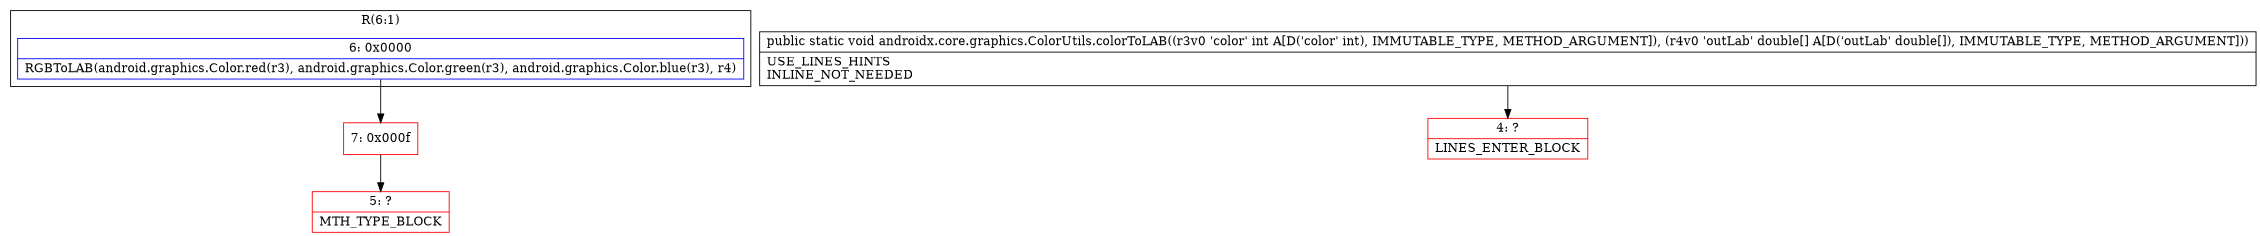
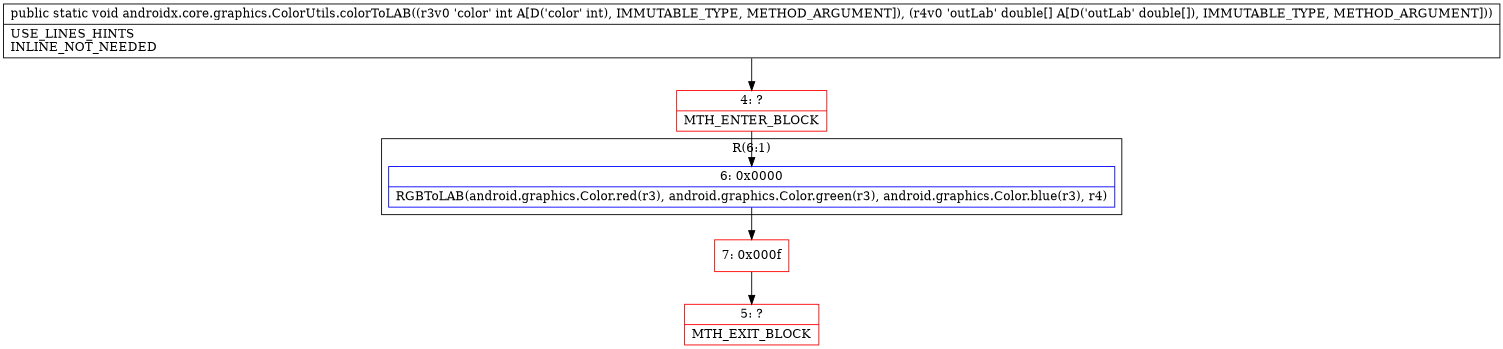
edge "4: ?" -> "6: 0x0000": added
node "4: ?": text "LINES_ENTER_BLOCK" -> "MTH_ENTER_BLOCK"
node "5: ?": text "MTH_TYPE_BLOCK" -> "MTH_EXIT_BLOCK"
